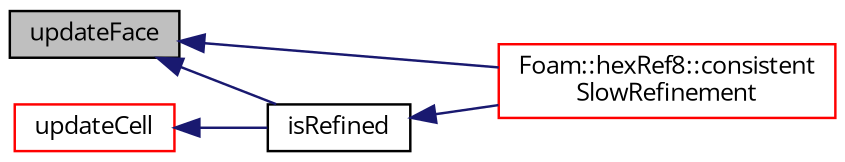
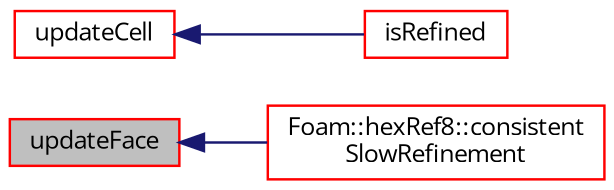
node "updateFace": color black -> red
edge "isRefined" -> "updateFace": removed
edge "Foam::hexRef8::consistent SlowRefinement" -> "isRefined": removed
node "isRefined": color black -> red
